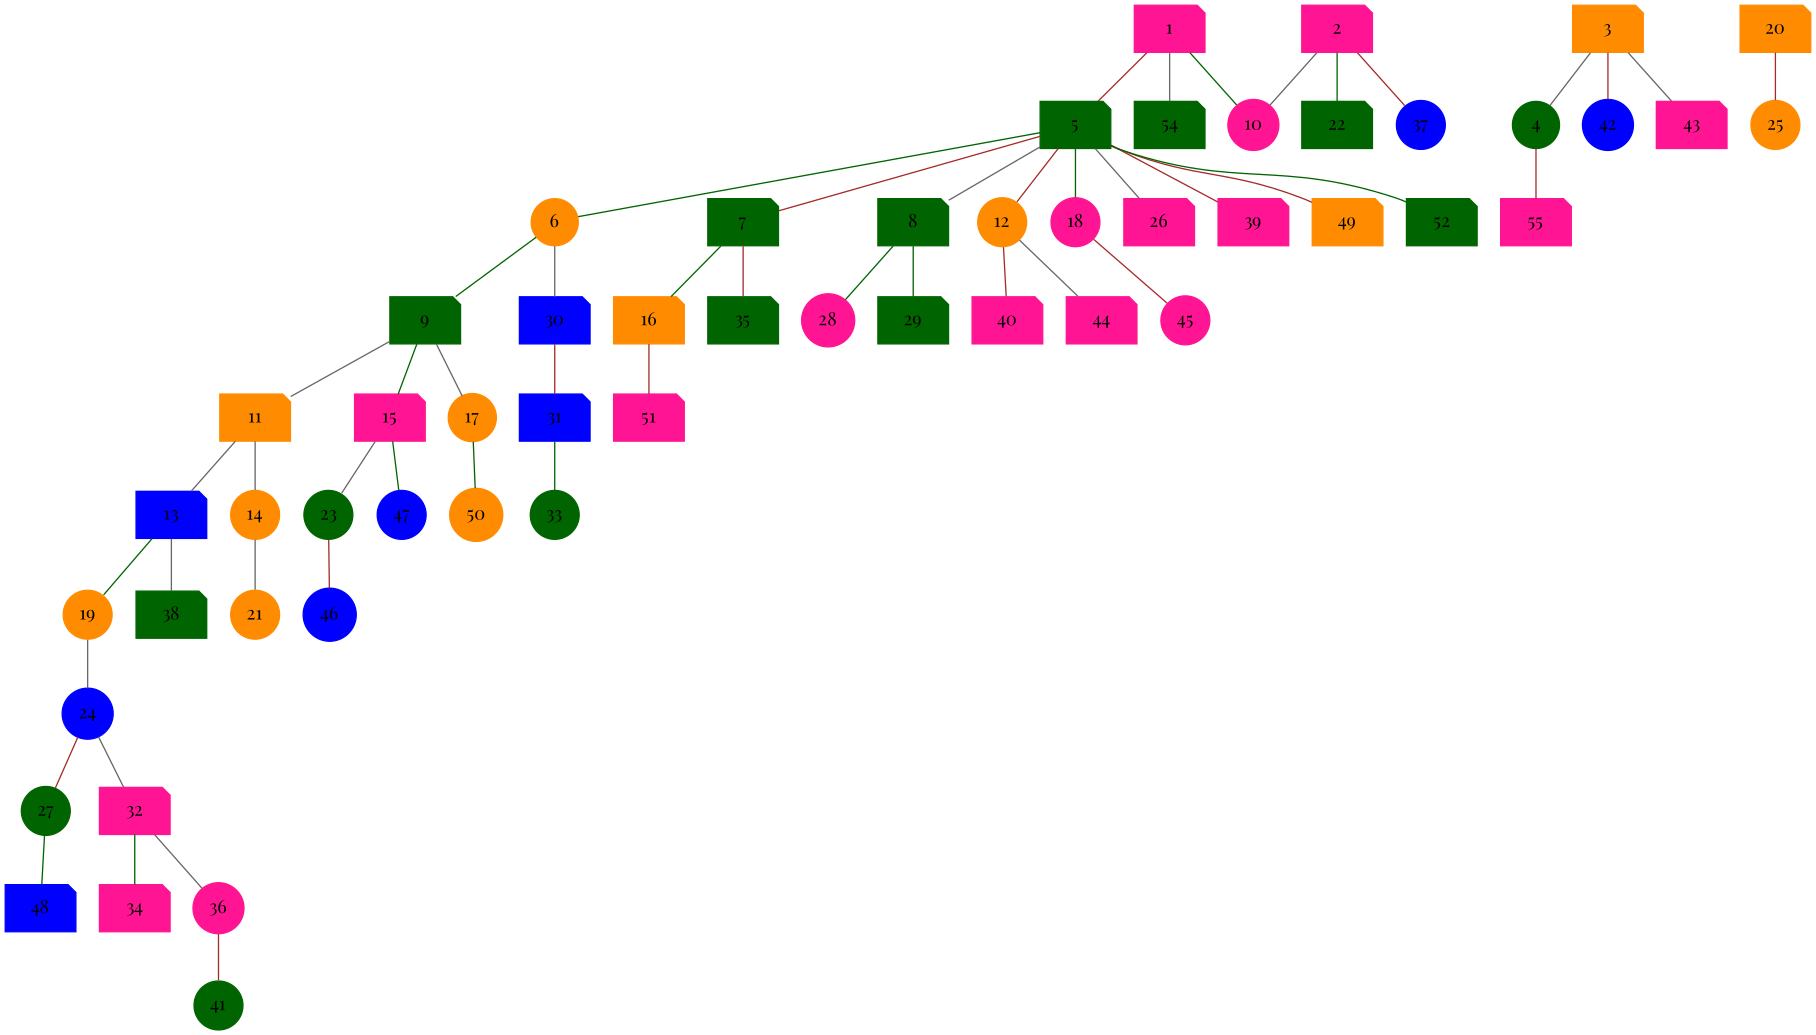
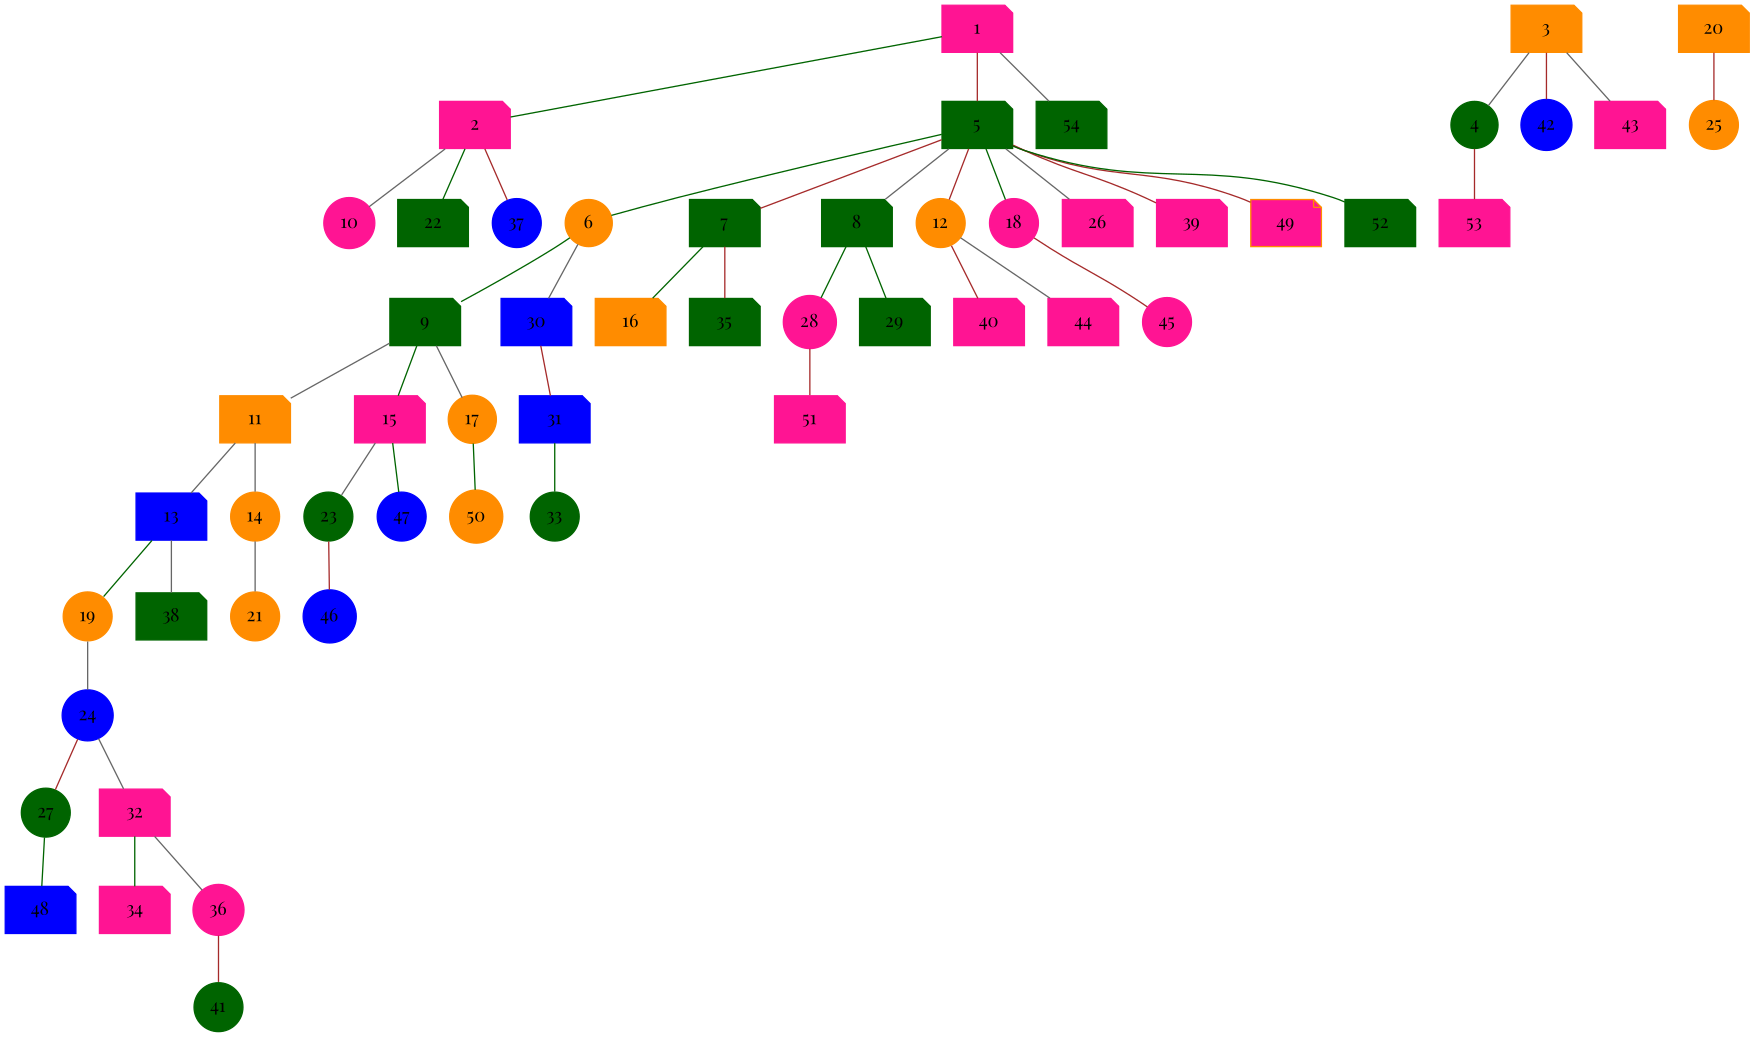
edge "1" -- "10": now "1" -- "2"
node "49": fillcolor darkorange -> deeppink
node "55": label "55" -> "53"
edge "16" -- "51": now "28" -- "51"
